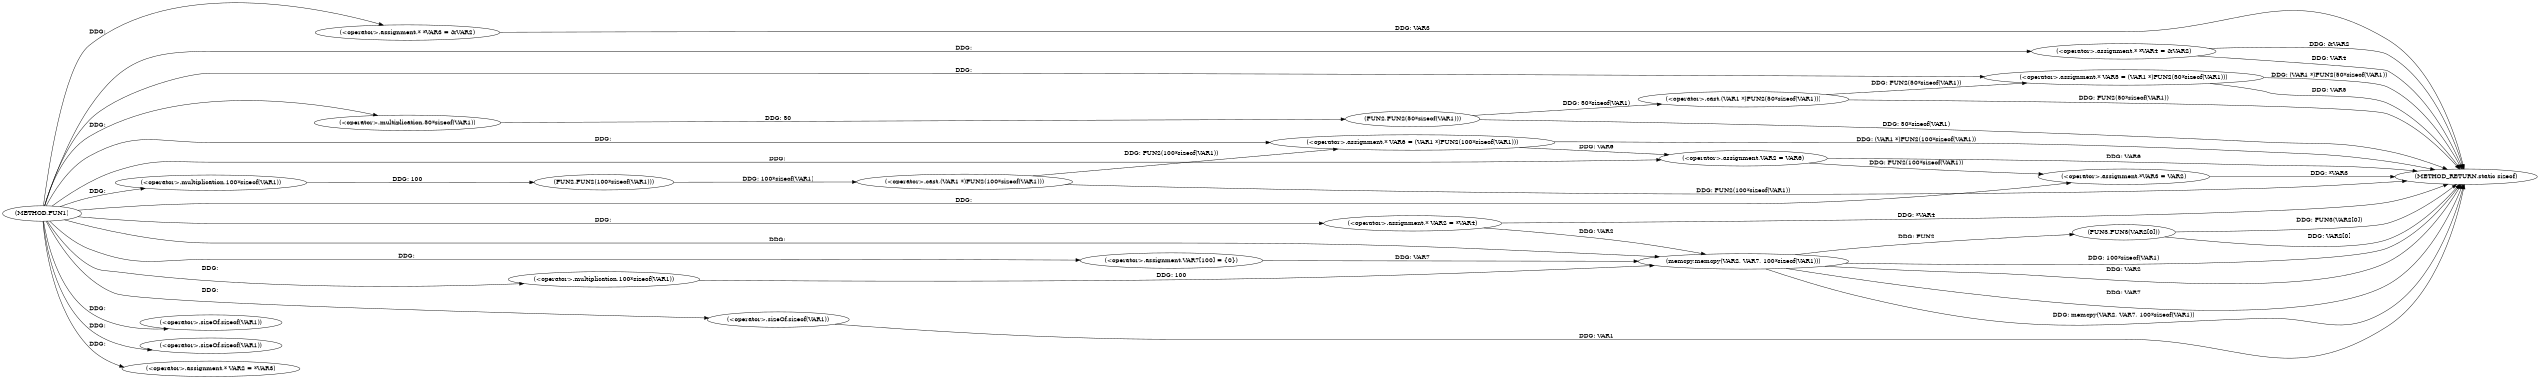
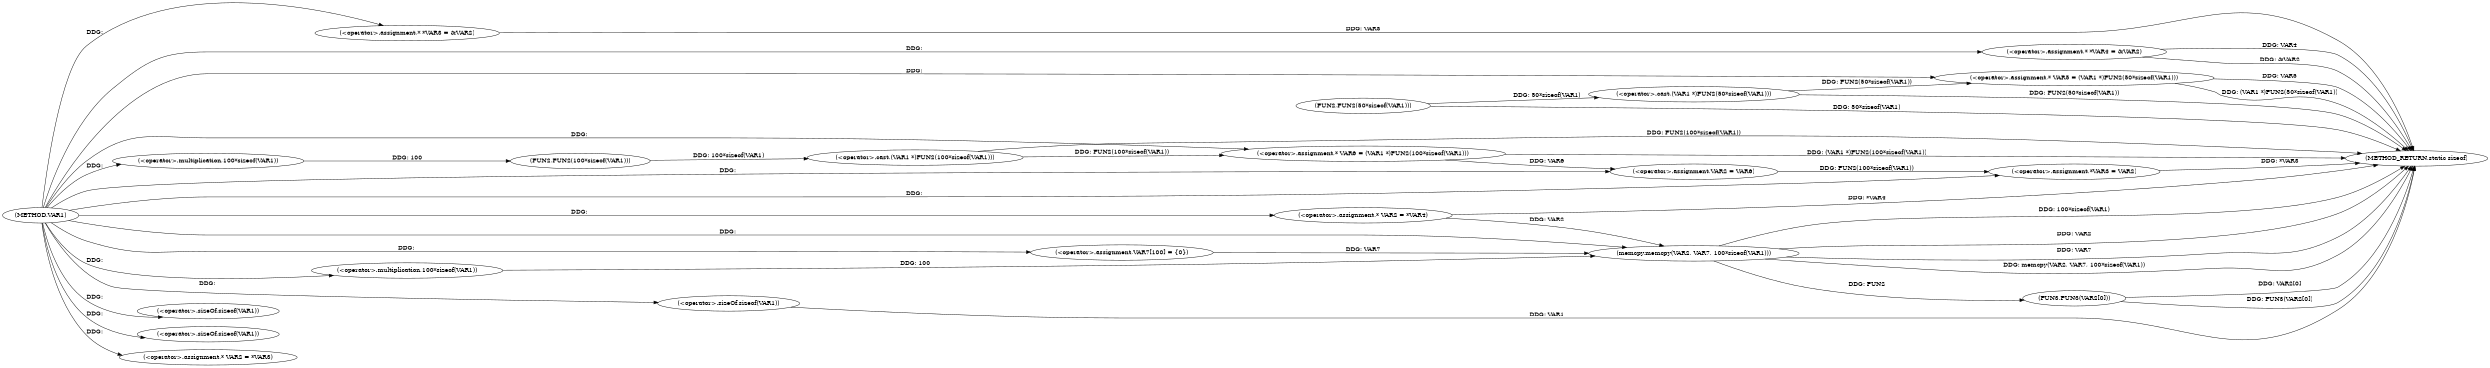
node "(<operator>.multiplication,50*sizeof(VAR1))": removed
edge "(<operator>.assignment,VAR2 = VAR6)" -> "(METHOD_RETURN,static sizeof)": removed, label "DDG: VAR6"
node "(METHOD,FUN1)": label "(METHOD,FUN1)" -> "(METHOD,VAR1)"
